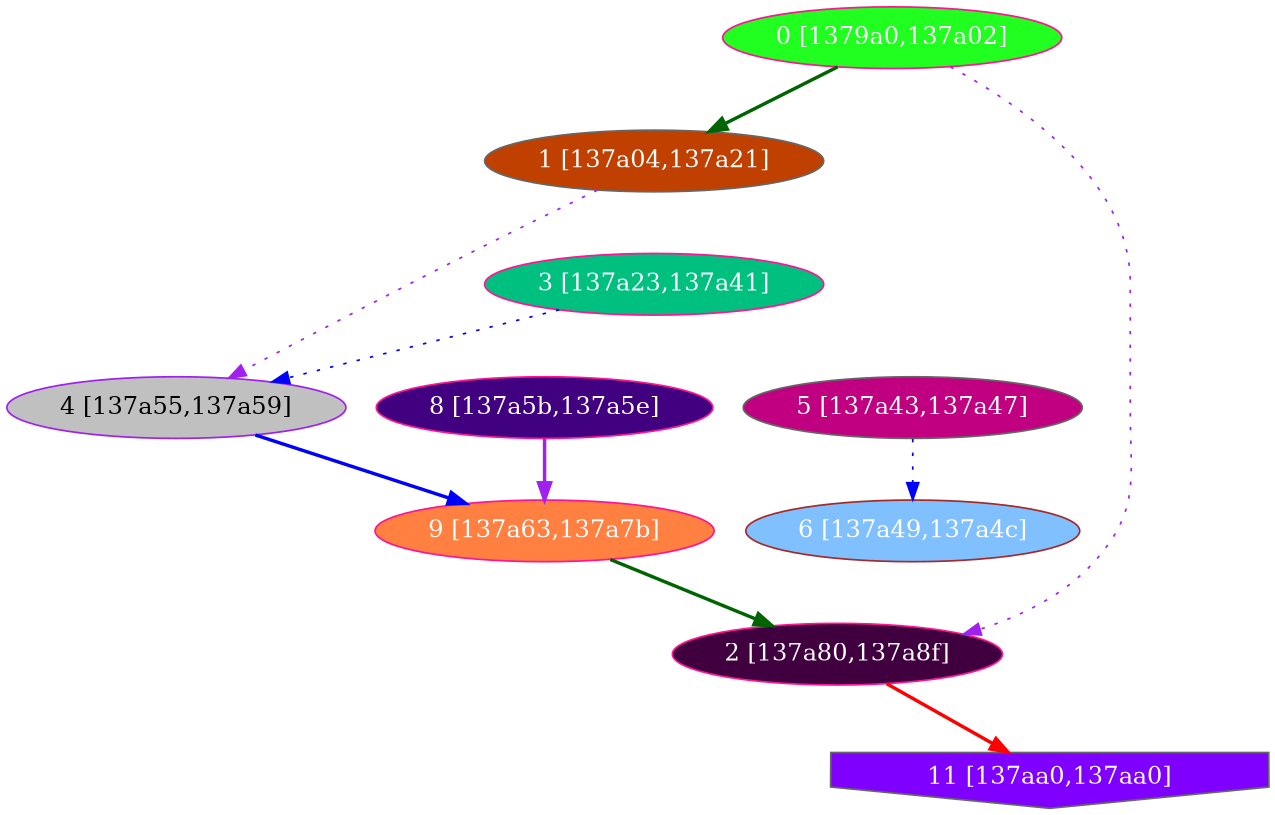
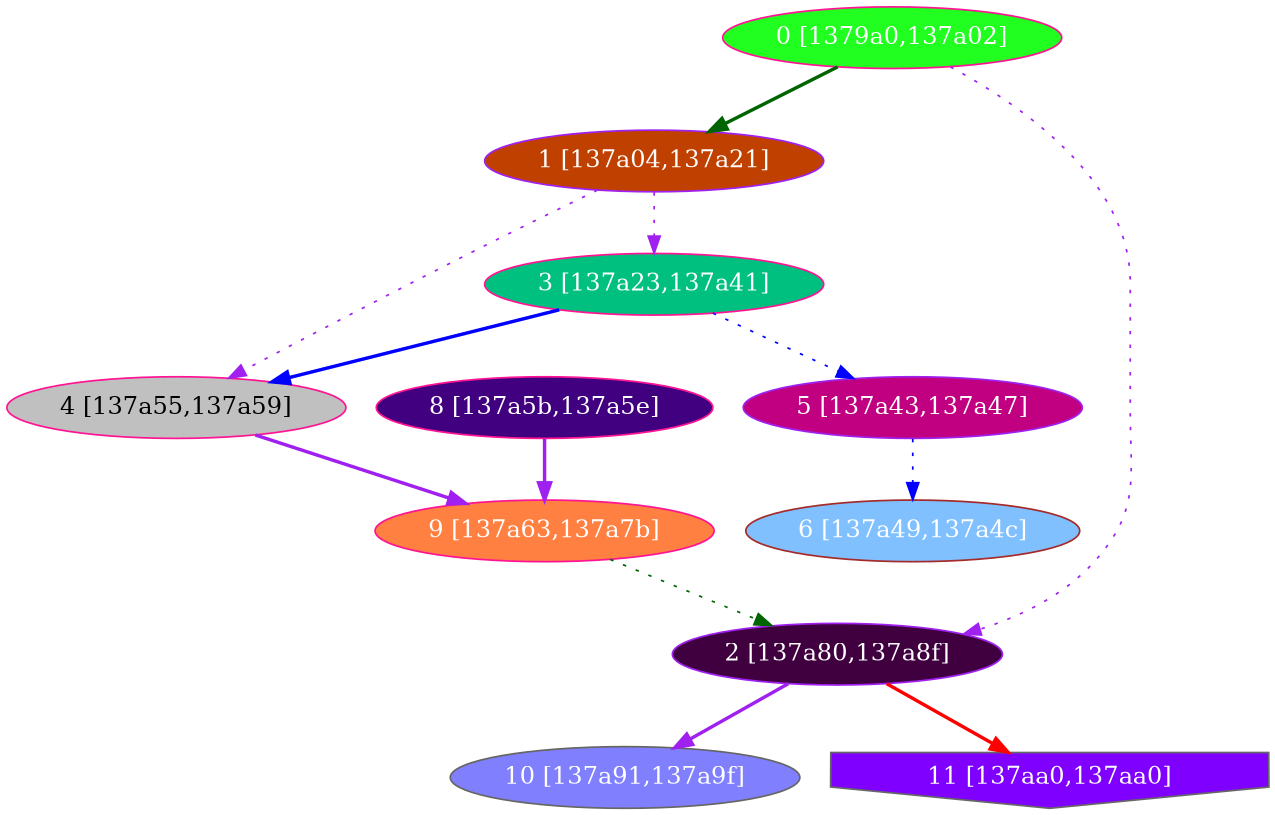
node "1 [137a04,137a21]": color gray40 -> purple
edge "1 [137a04,137a21]" -> "3 [137a23,137a41]": added
edge "3 [137a23,137a41]" -> "5 [137a43,137a47]": added
edge "3 [137a23,137a41]" -> "4 [137a55,137a59]": style dotted -> bold
node "4 [137a55,137a59]": color purple -> deeppink
node "5 [137a43,137a47]": color gray40 -> purple
edge "4 [137a55,137a59]" -> "9 [137a63,137a7b]": color blue -> purple
edge "9 [137a63,137a7b]" -> "2 [137a80,137a8f]": style bold -> dotted
node "2 [137a80,137a8f]": color deeppink -> purple
node "10 [137a91,137a9f]": added
